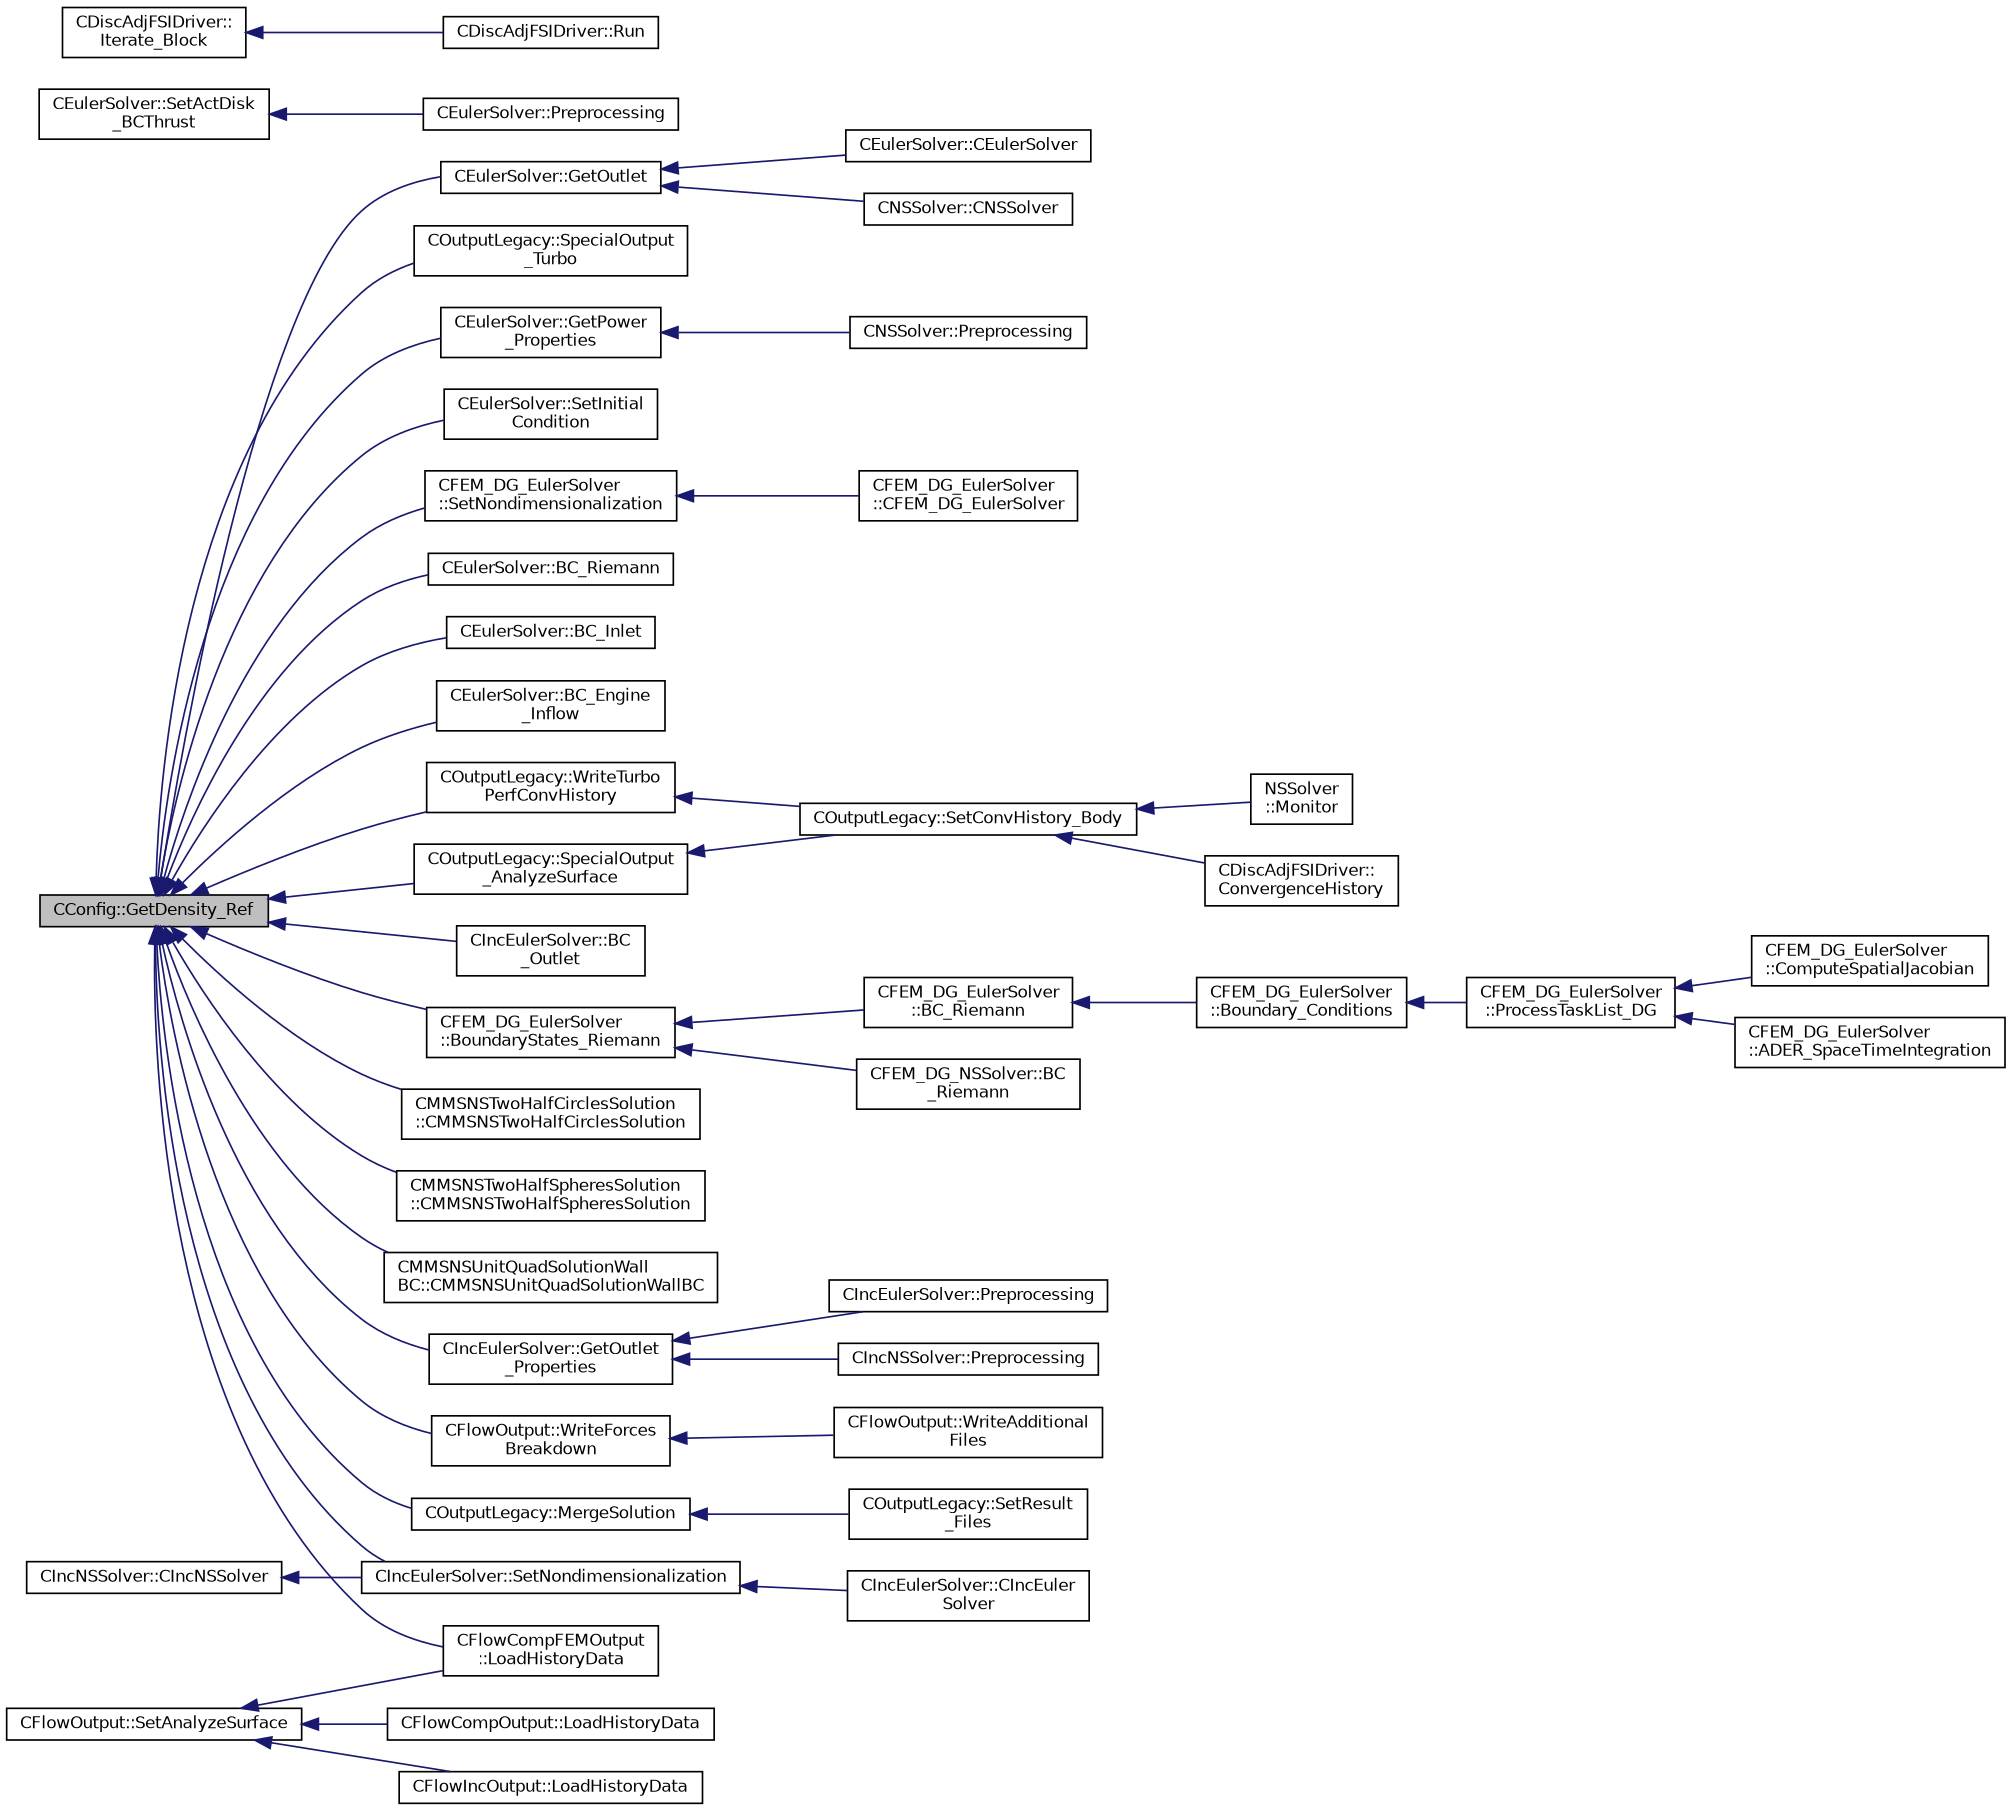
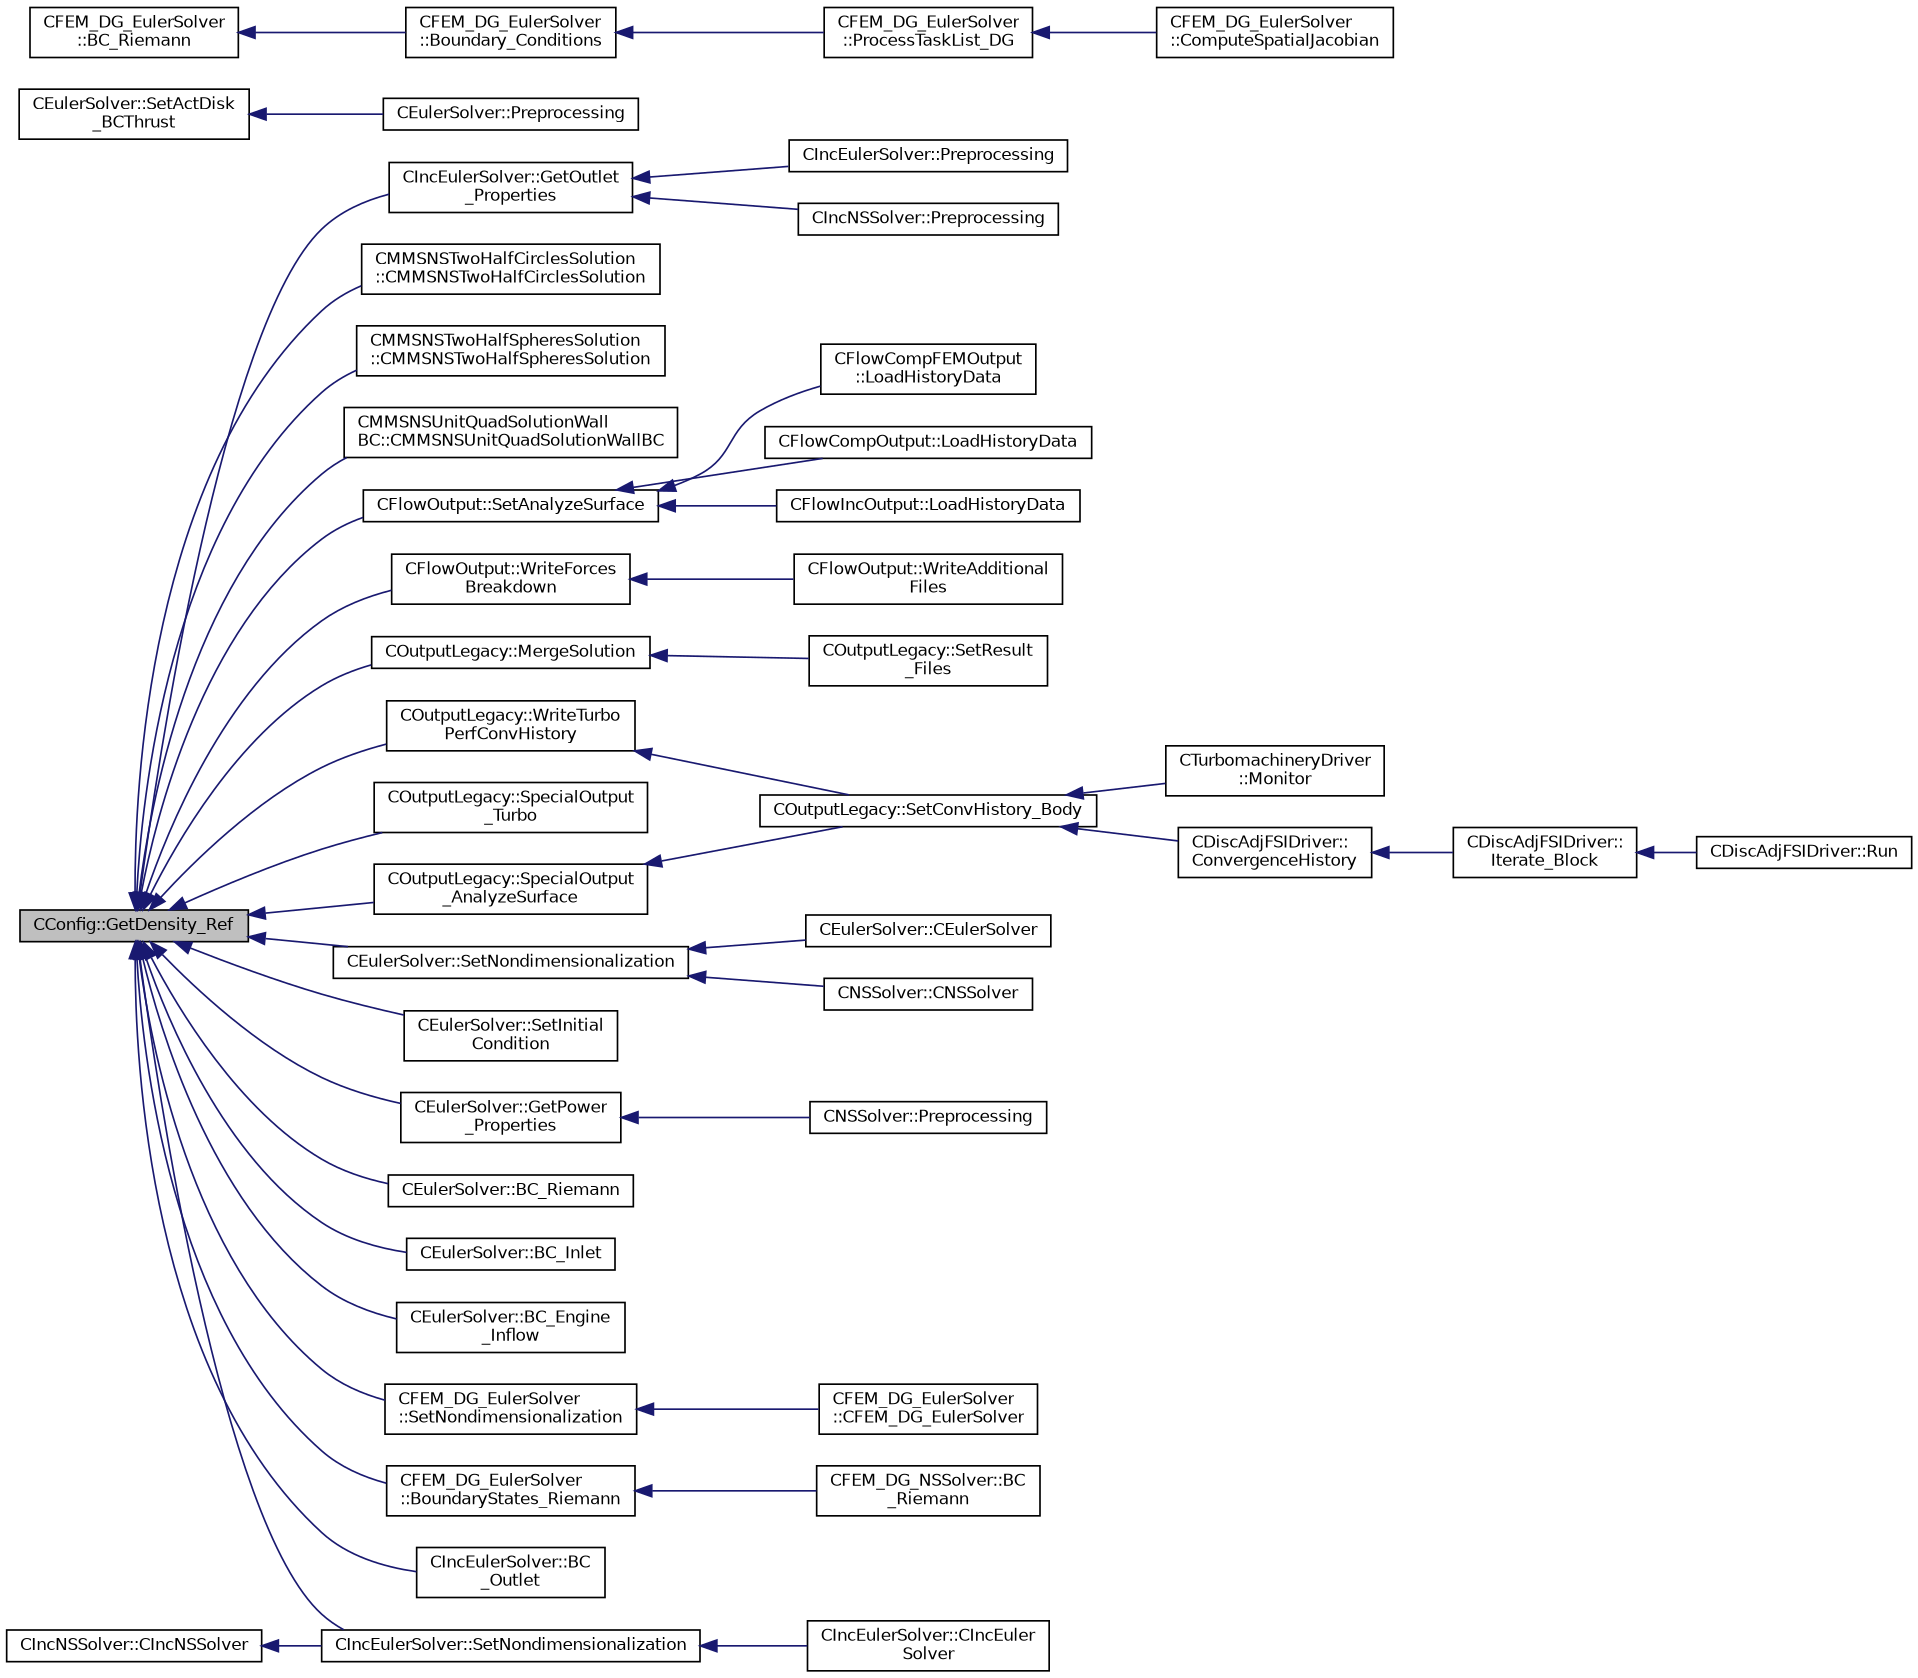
node "CEulerSolver::GetOutlet": label "CEulerSolver::GetOutlet" -> "CEulerSolver::SetNondimensionalization"
node "NSSolver ::Monitor": label "NSSolver ::Monitor" -> "CTurbomachineryDriver ::Monitor"
edge "CDiscAdjFSIDriver:: Iterate_Block" -> "CDiscAdjFSIDriver:: ConvergenceHistory": added
edge "CFEM_DG_EulerSolver ::BC_Riemann" -> "CFEM_DG_EulerSolver ::BoundaryStates_Riemann": removed
node "CFEM_DG_EulerSolver ::ADER_SpaceTimeIntegration": removed
edge "CFlowCompFEMOutput ::LoadHistoryData" -> "CConfig::GetDensity_Ref": now "CFlowOutput::SetAnalyzeSurface" -> "CConfig::GetDensity_Ref"
